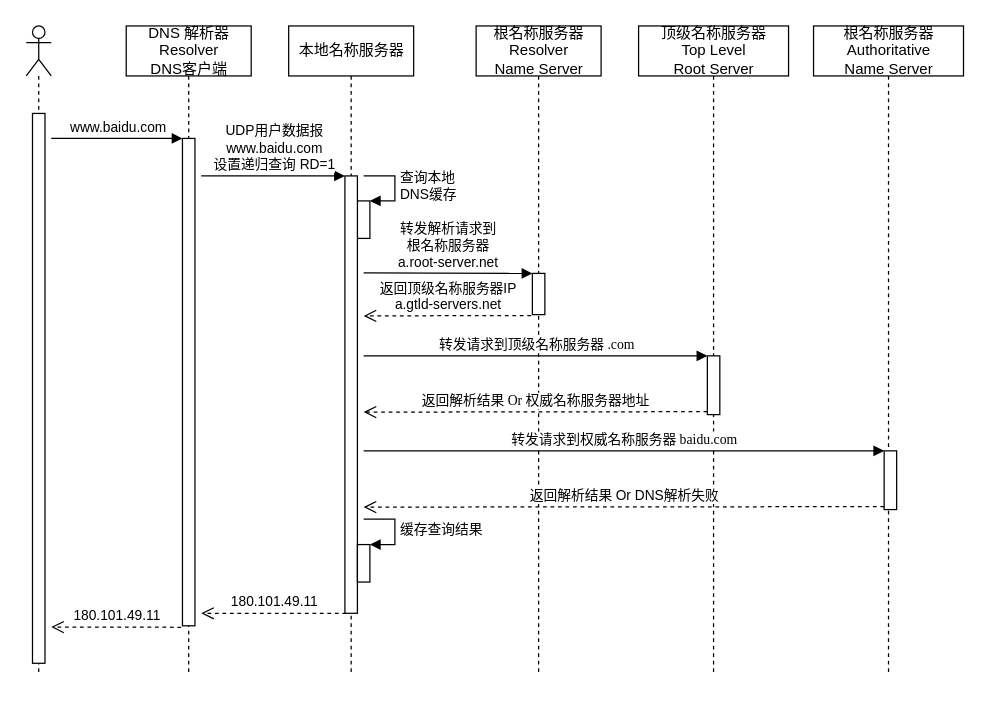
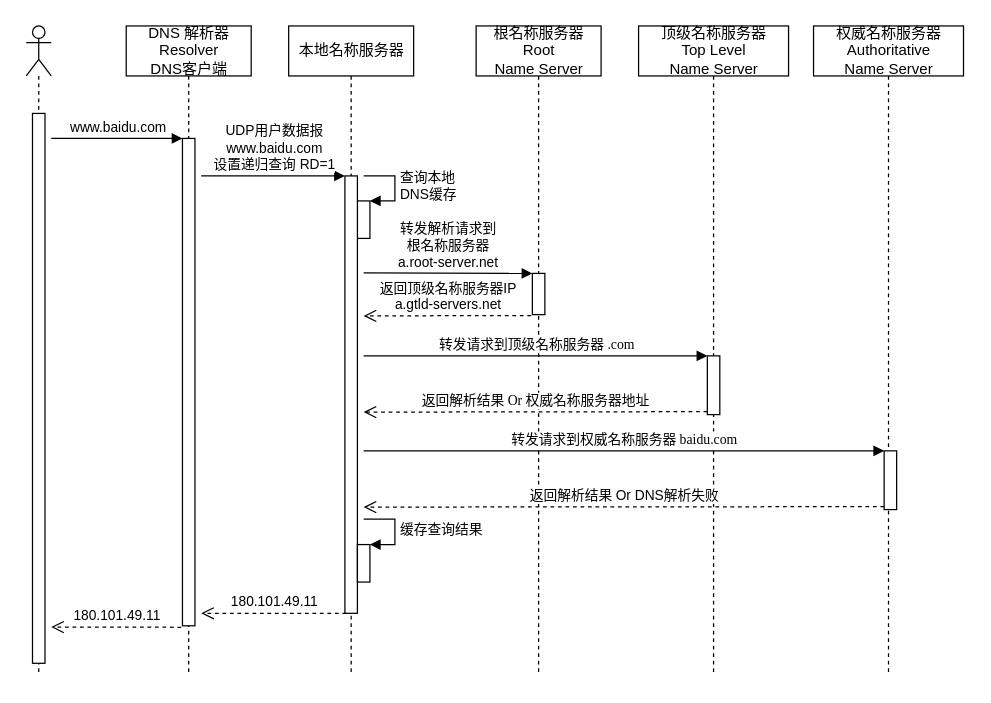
node "根名称服务器 Resolver Name Server": label "根名称服务器 Resolver Name Server" -> "根名称服务器 Root Name Server"
node "顶级名称服务器 Top Level Root Server": label "顶级名称服务器 Top Level Root Server" -> "顶级名称服务器 Top Level Name Server"
node "根名称服务器 Authoritative Name Server": label "根名称服务器 Authoritative Name Server" -> "权威名称服务器 Authoritative Name Server"
